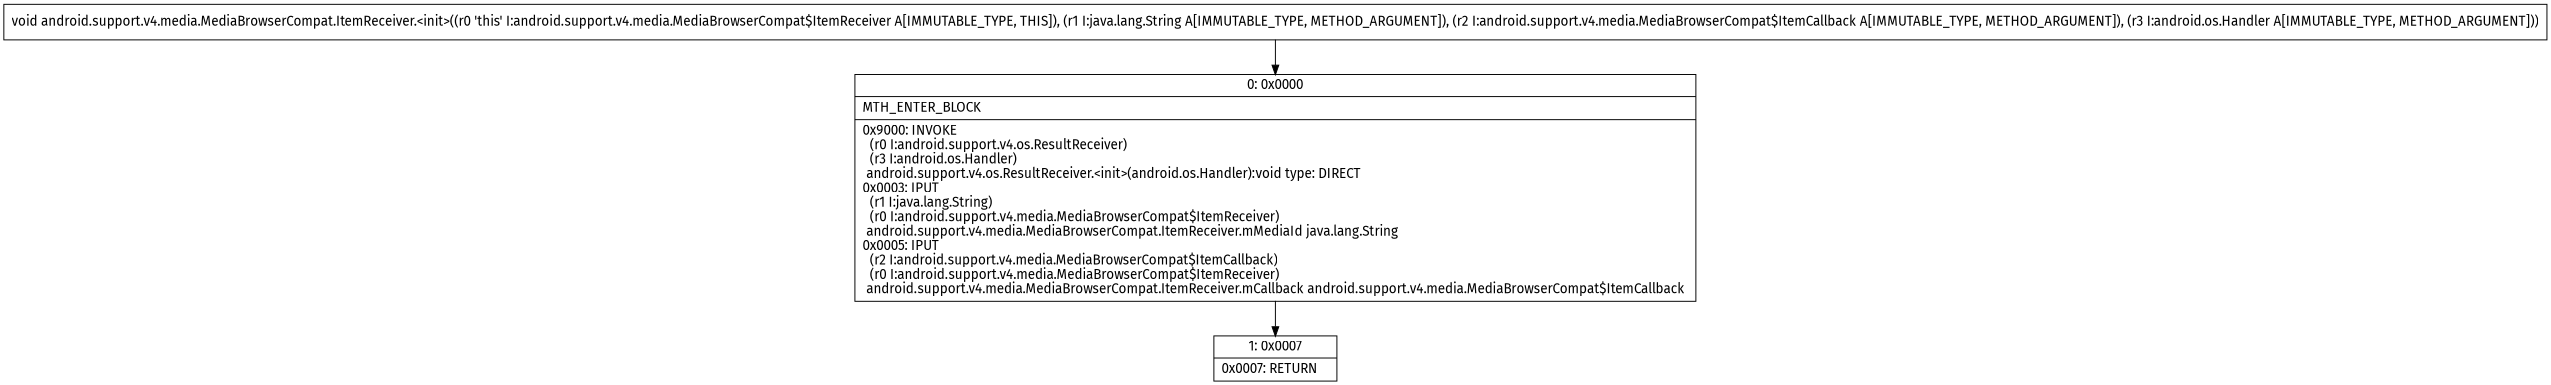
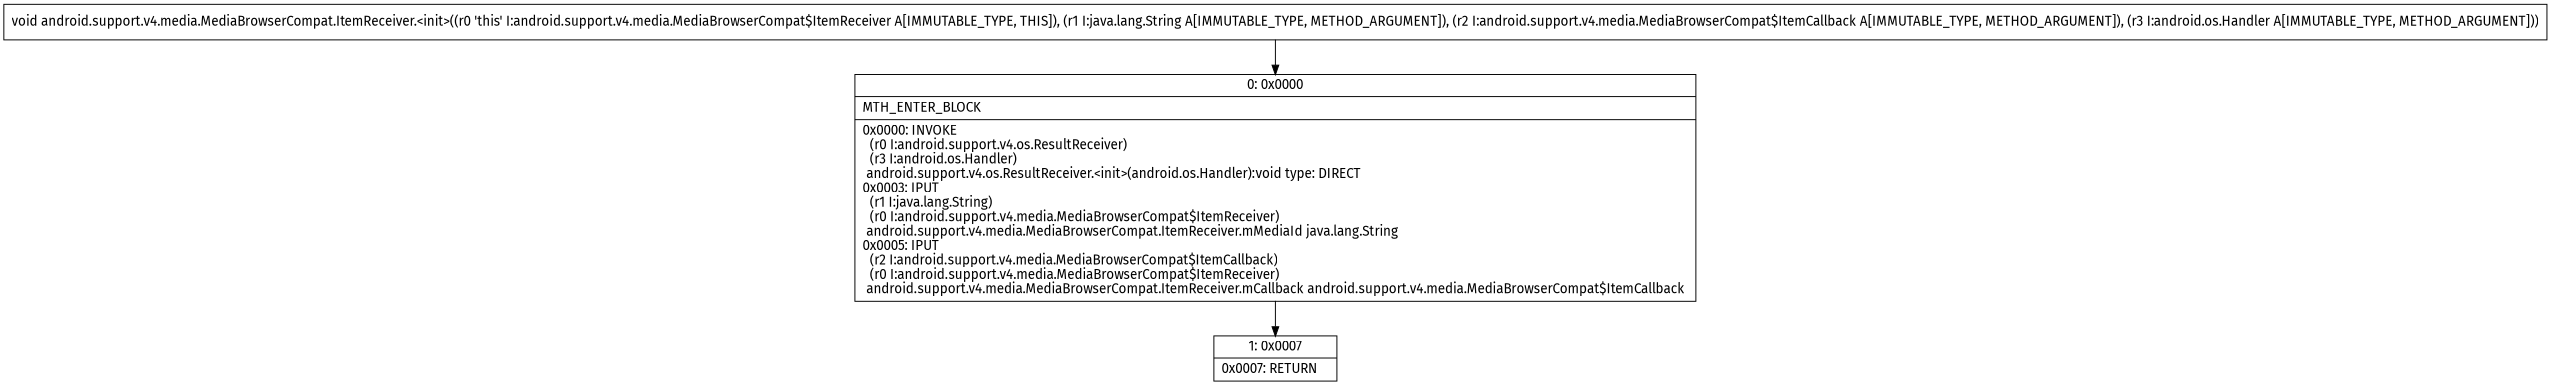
node "0: 0x0000": text "0x9000: INVOKE" -> "0x0000: INVOKE"
